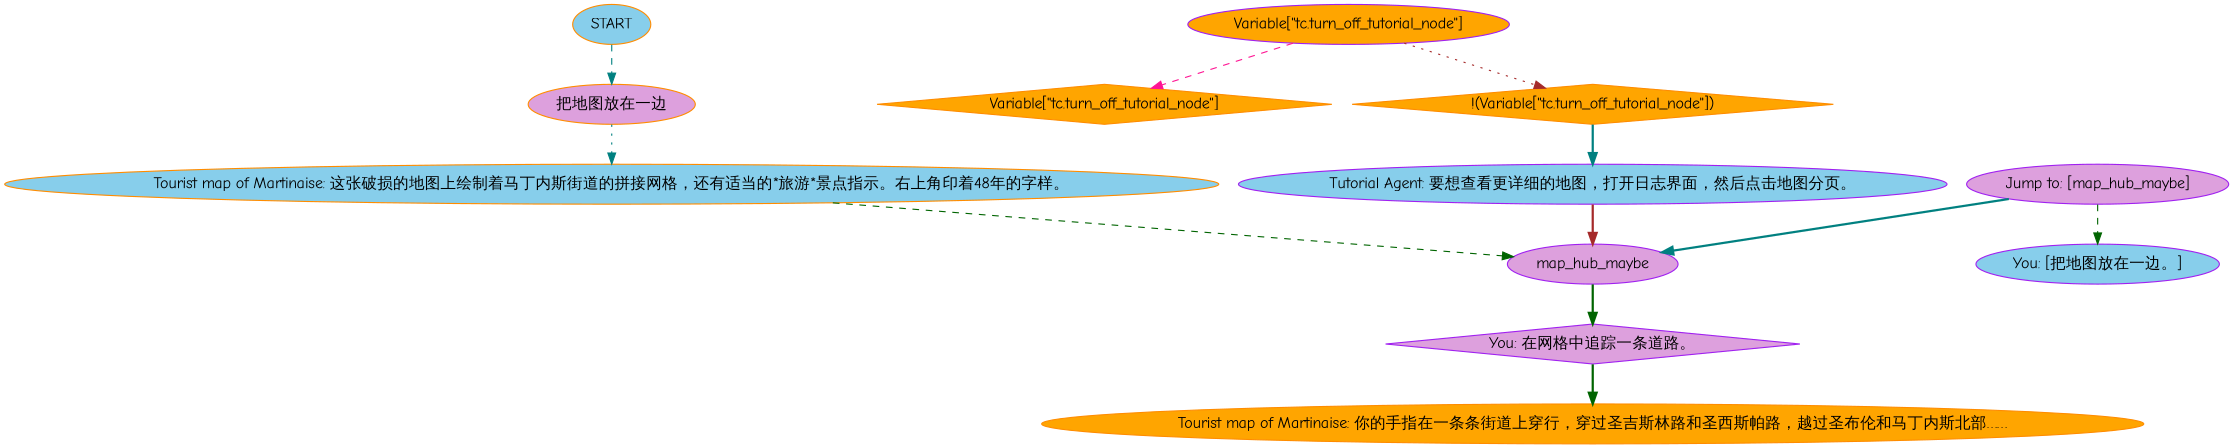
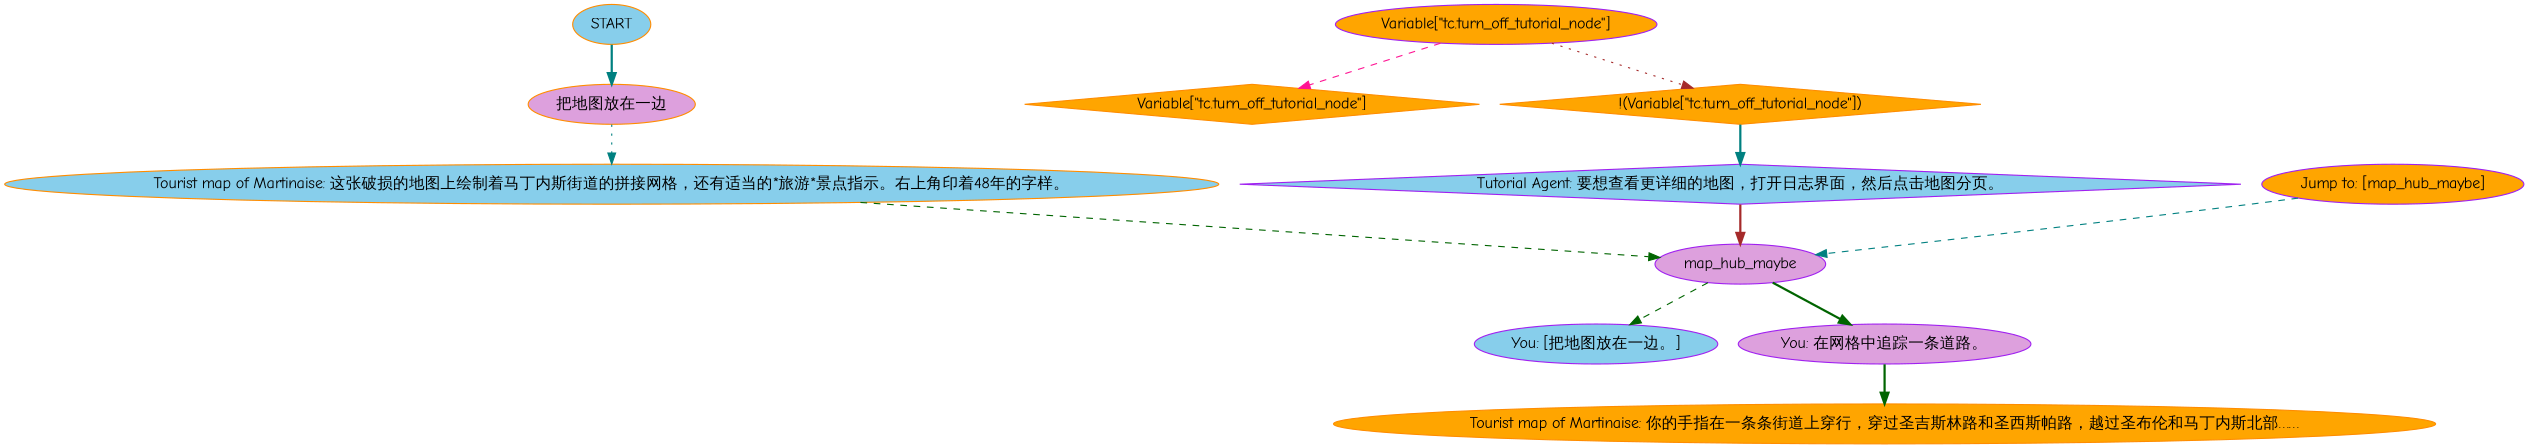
edge "START" -> "把地图放在一边": style dashed -> bold
node "Tutorial Agent: 要想查看更详细的地图，打开日志界面，然后点击地图分页。": shape ellipse -> diamond
node "Jump to: [map_hub_maybe]": fillcolor plum -> orange
edge "Jump to: [map_hub_maybe]" -> "You: [把地图放在一边。]": now "map_hub_maybe" -> "You: [把地图放在一边。]"
edge "Jump to: [map_hub_maybe]" -> "map_hub_maybe": style bold -> dashed
node "You: 在网格中追踪一条道路。": shape diamond -> ellipse
